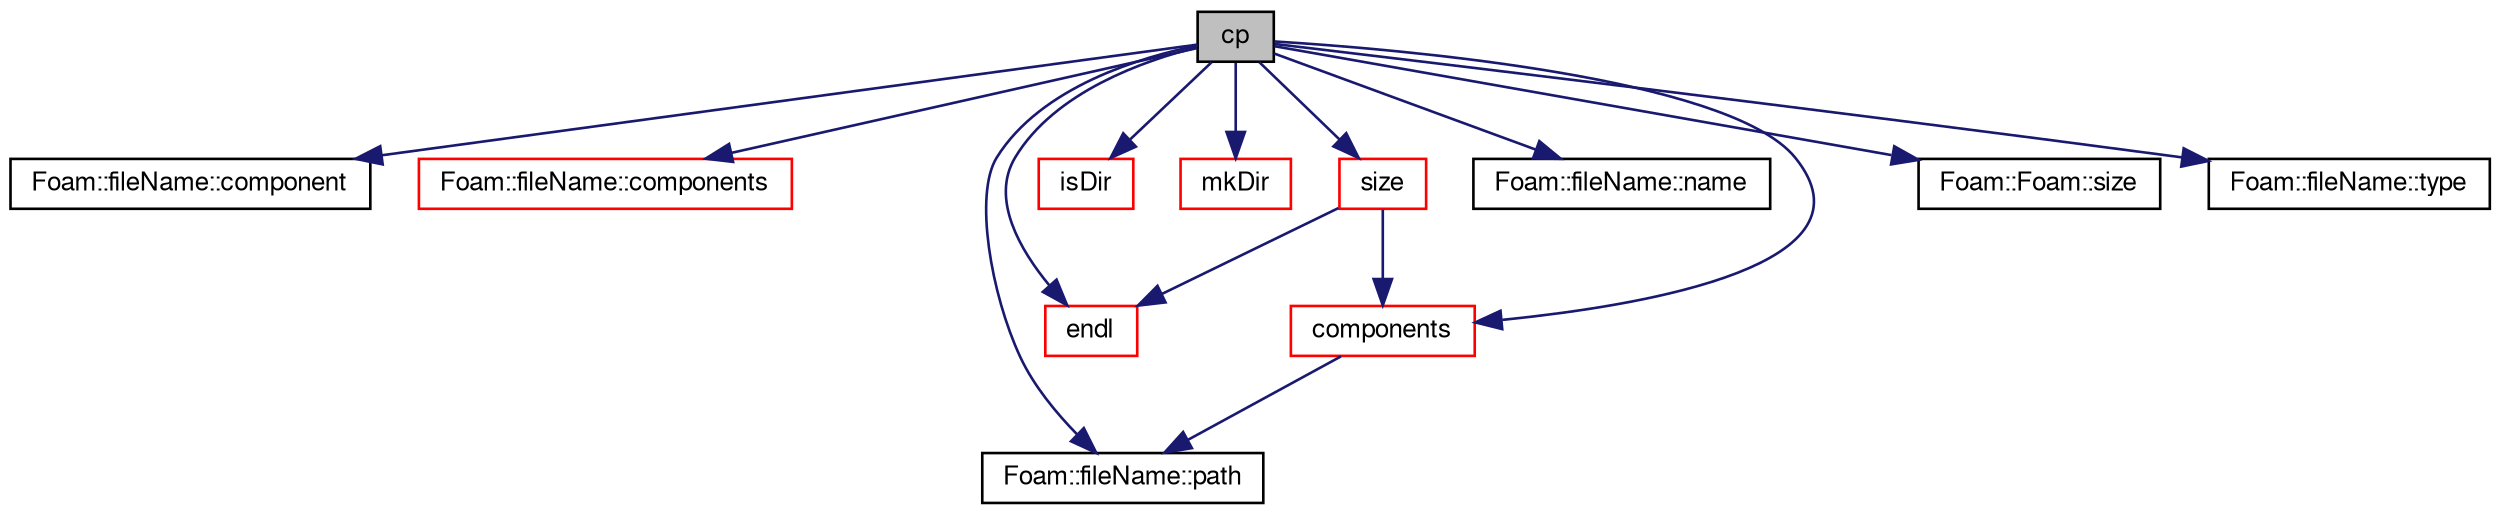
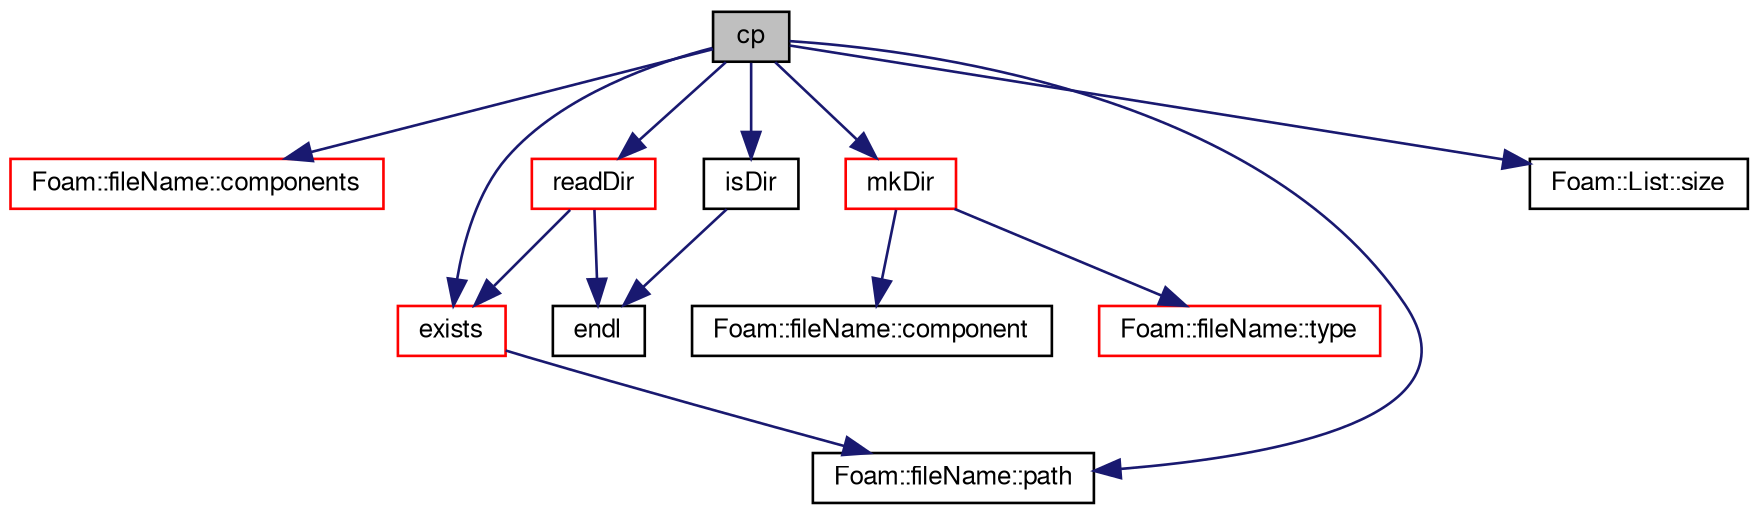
edge "cp" -> "Foam::fileName::type": now "mkDir" -> "Foam::fileName::type"
edge "cp" -> "Foam::fileName::component": now "mkDir" -> "Foam::fileName::component"
edge "cp" -> "endl": now "isDir" -> "endl"
node "isDir": color red -> black
node "size": label "size" -> "readDir"
node "Foam::fileName::name": removed
node "Foam::Foam::size": label "Foam::Foam::size" -> "Foam::List::size"
node "Foam::fileName::type": color black -> red
node "endl": color red -> black
node "components": label "components" -> "exists"
